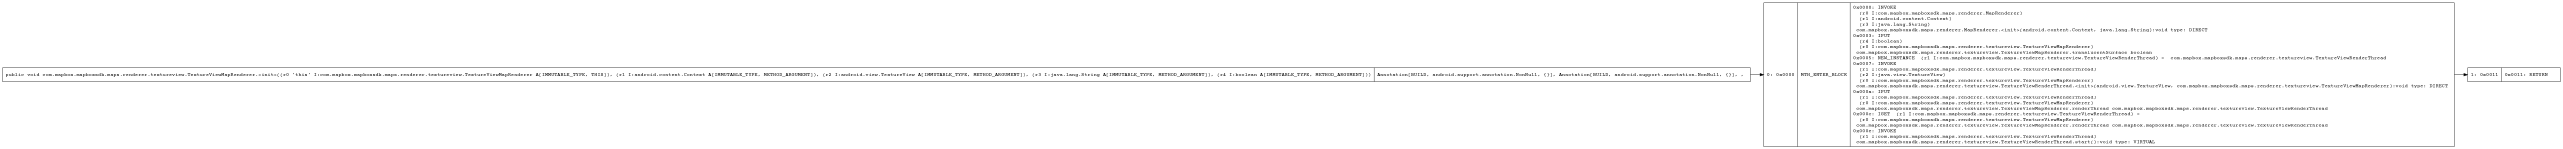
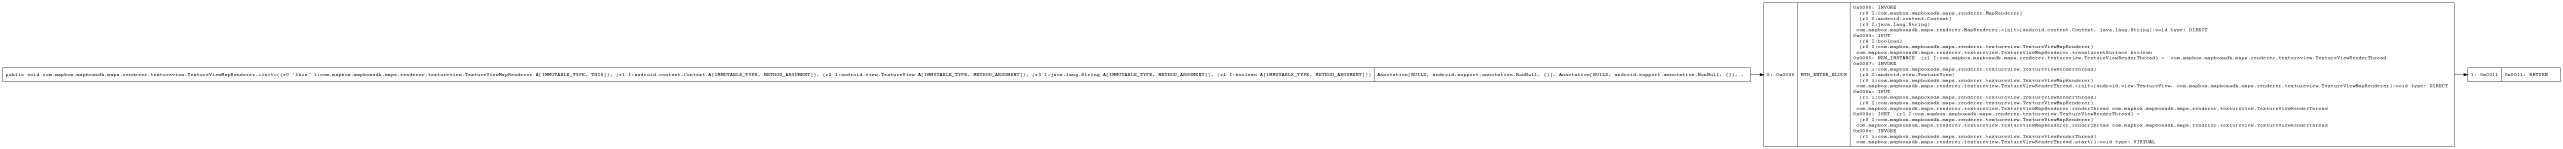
node "0: 0x0000": text "(r2 I:java.view.TextureView)" -> "(r2 I:android.view.TextureView)"
